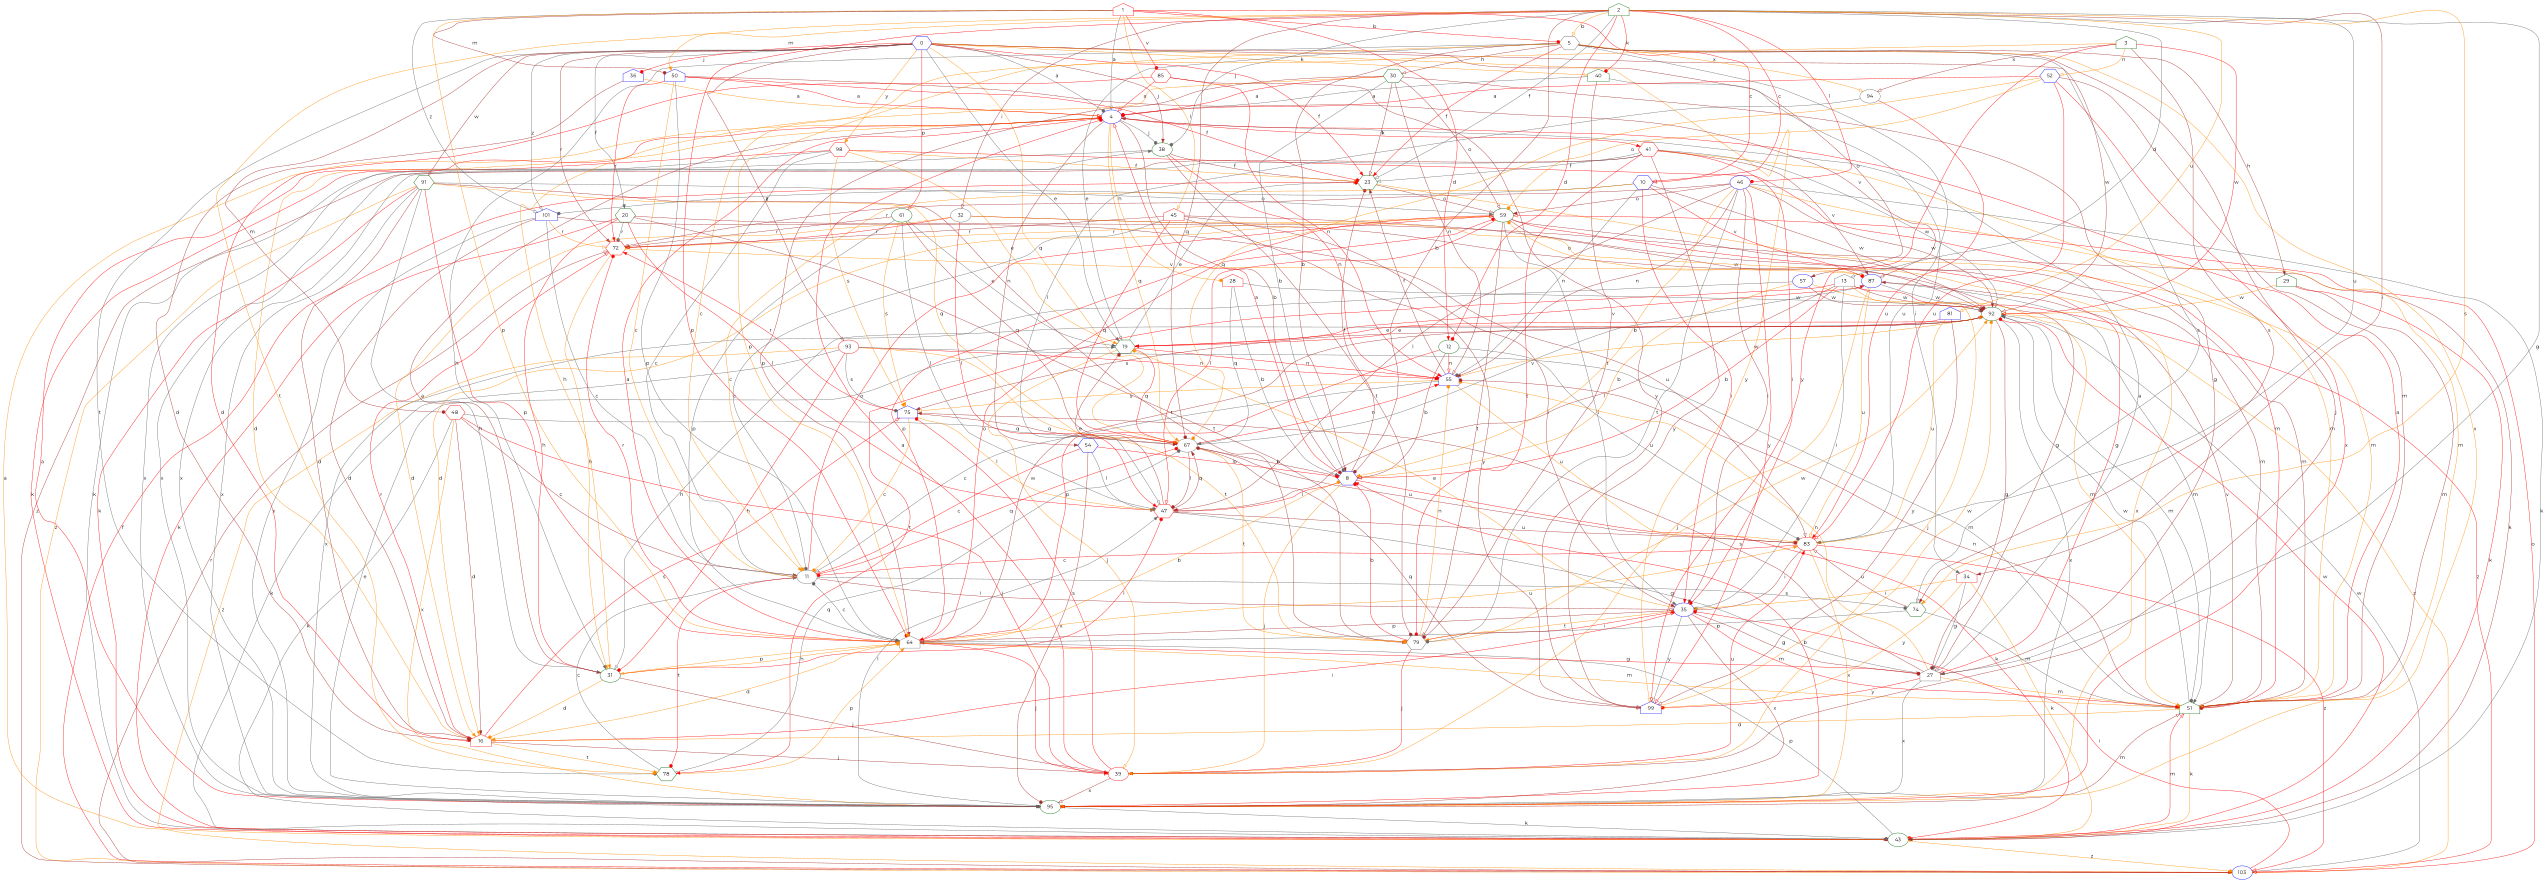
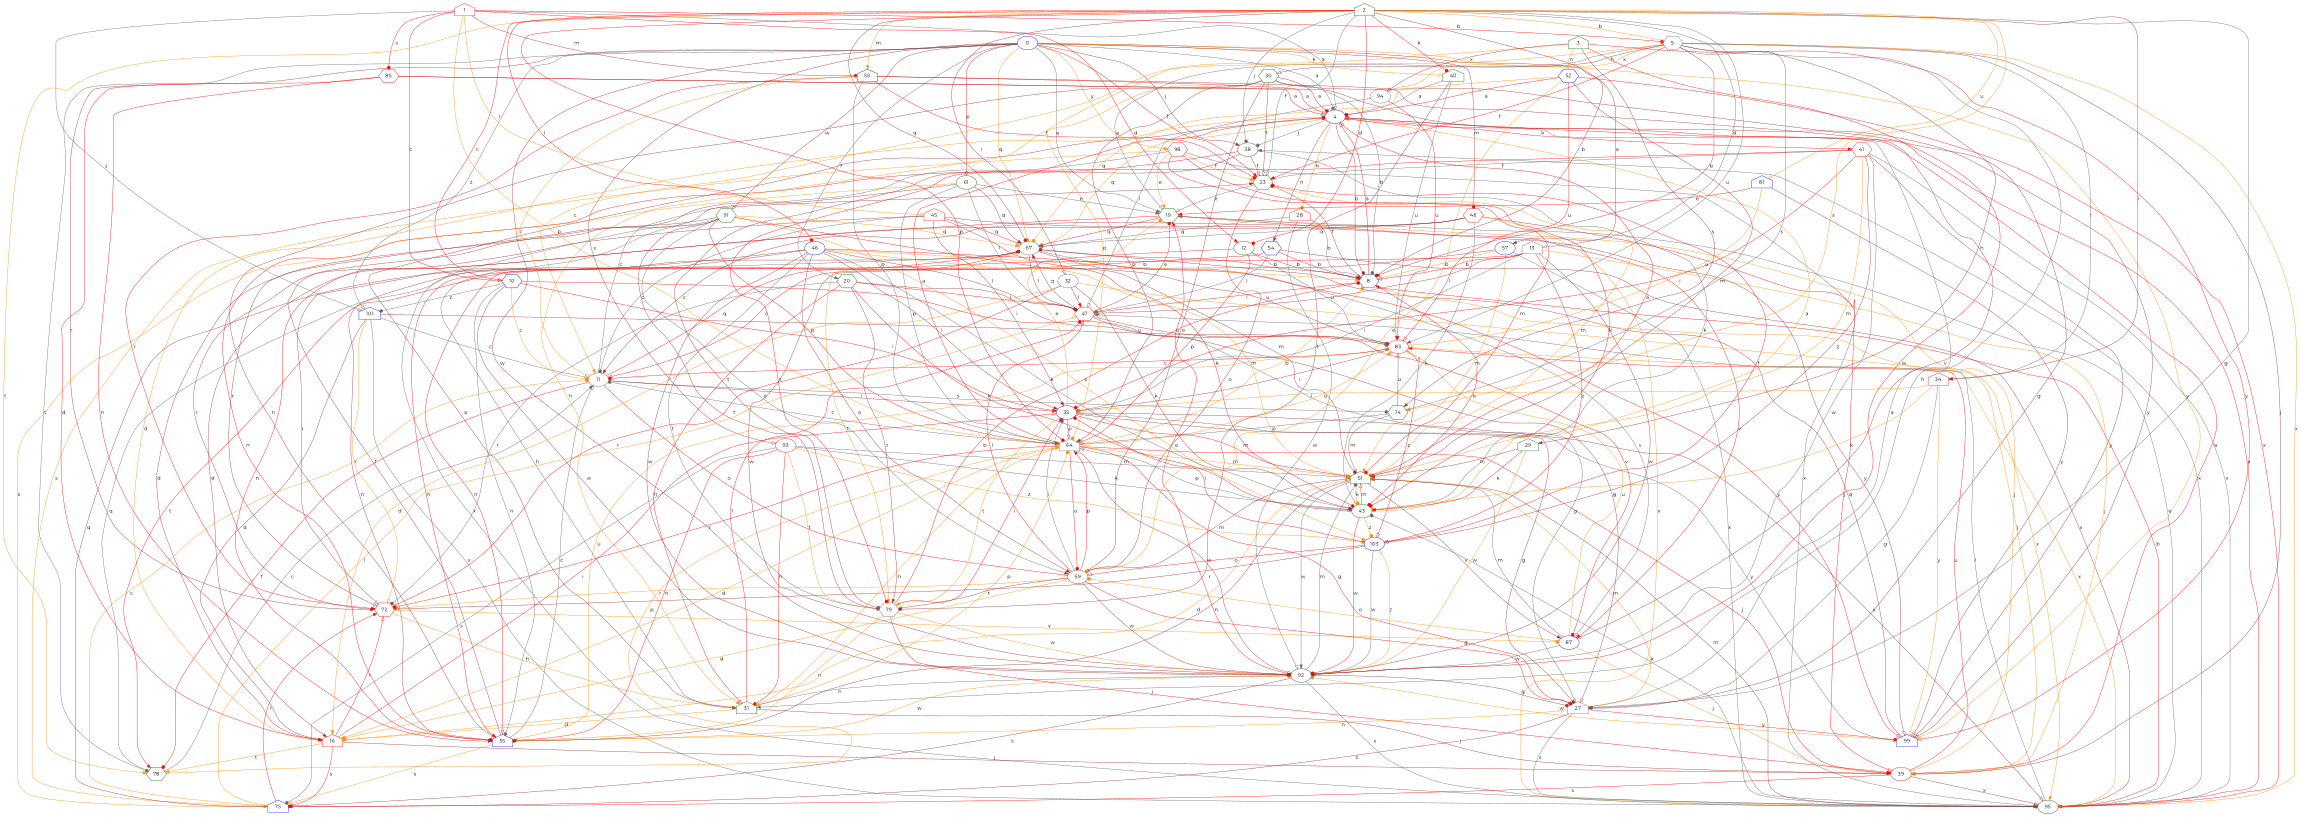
node "0": shape hexagon -> ellipse
node "36": removed
edge "41" -> "87": removed, label "v"
edge "19" -> "23": reversed
node "31": shape ellipse -> house
